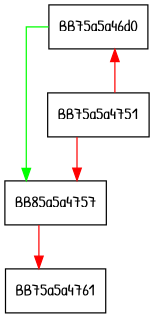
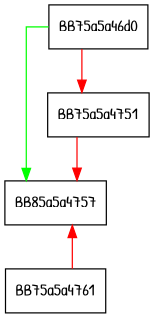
edge "BB75a5a4751" -> "BB75a5a46d0": reversed
edge "BB85a5a4757" -> "BB75a5a4761": reversed
